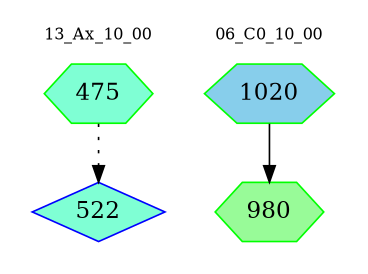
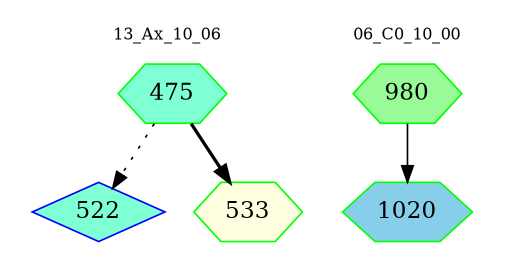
cluster "13_Ax_10_00": label "13_Ax_10_00" -> "13_Ax_10_06"
edge "1020" -> "980": reversed
node "533": added
